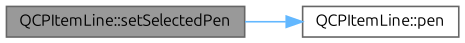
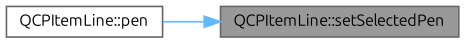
edge "QCPItemLine::setSelectedPen" -> "QCPItemLine::pen": reversed
